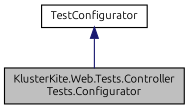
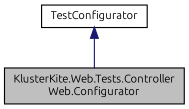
node "KlusterKite.Web.Tests.Controller Tests.Configurator": label "KlusterKite.Web.Tests.Controller Tests.Configurator" -> "KlusterKite.Web.Tests.Controller Web.Configurator"
